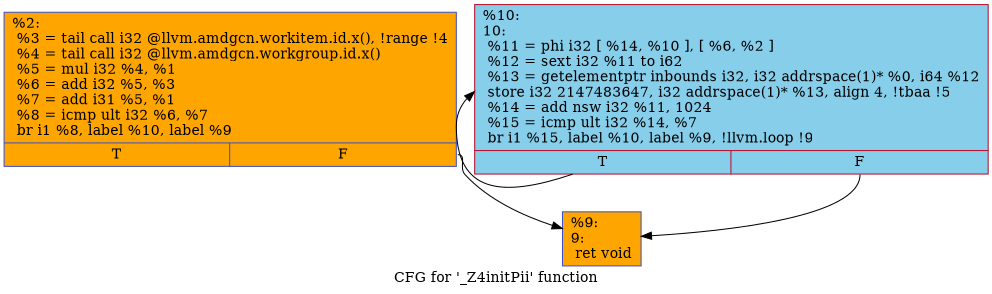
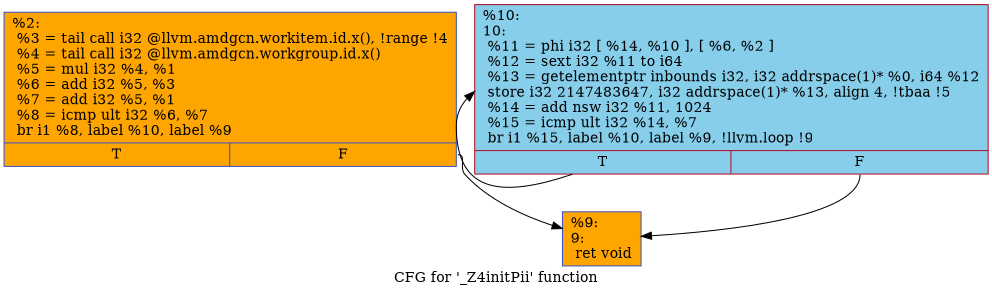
node "%10:": text "%12 = sext i32 %11 to i62" -> "%12 = sext i32 %11 to i64"
node "%2:": text "%7 = add i31 %5, %1" -> "%7 = add i32 %5, %1"
